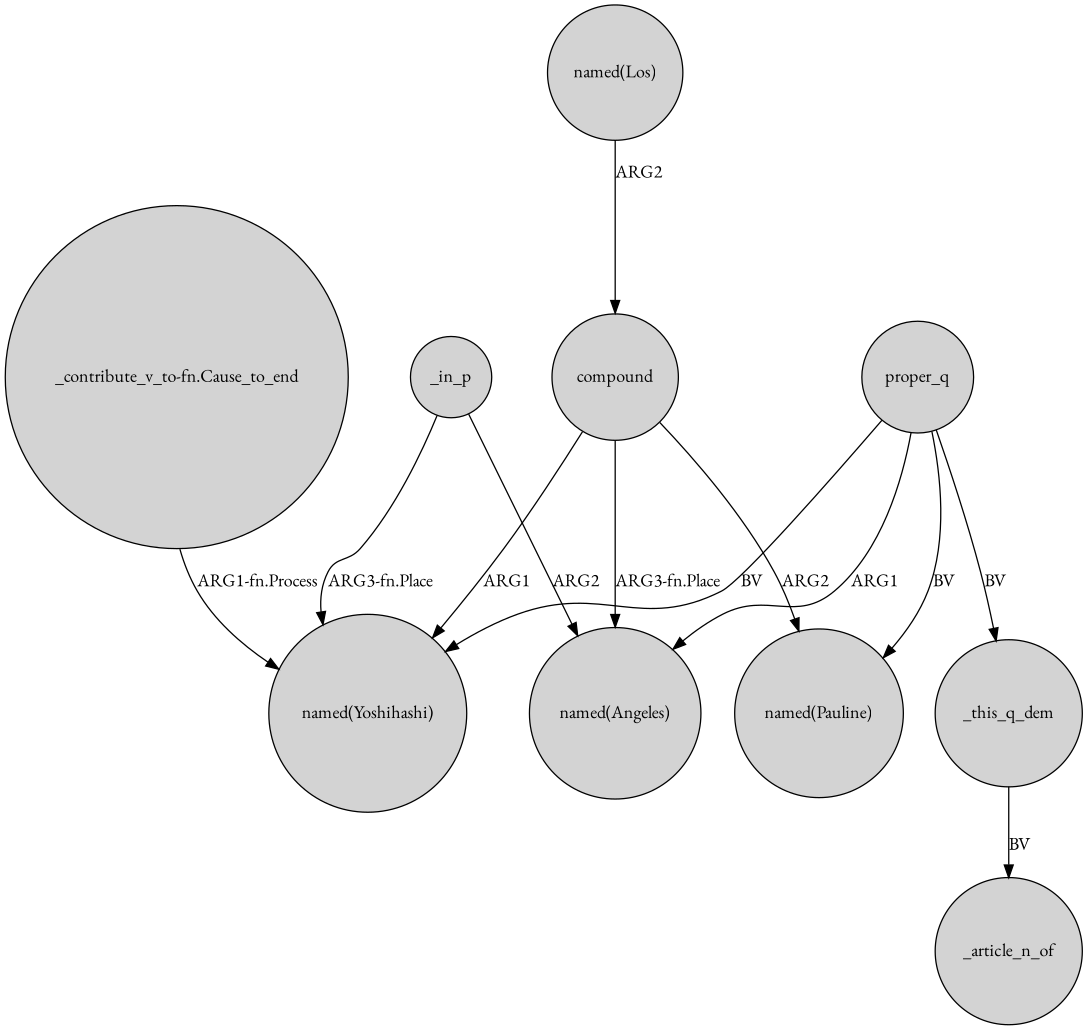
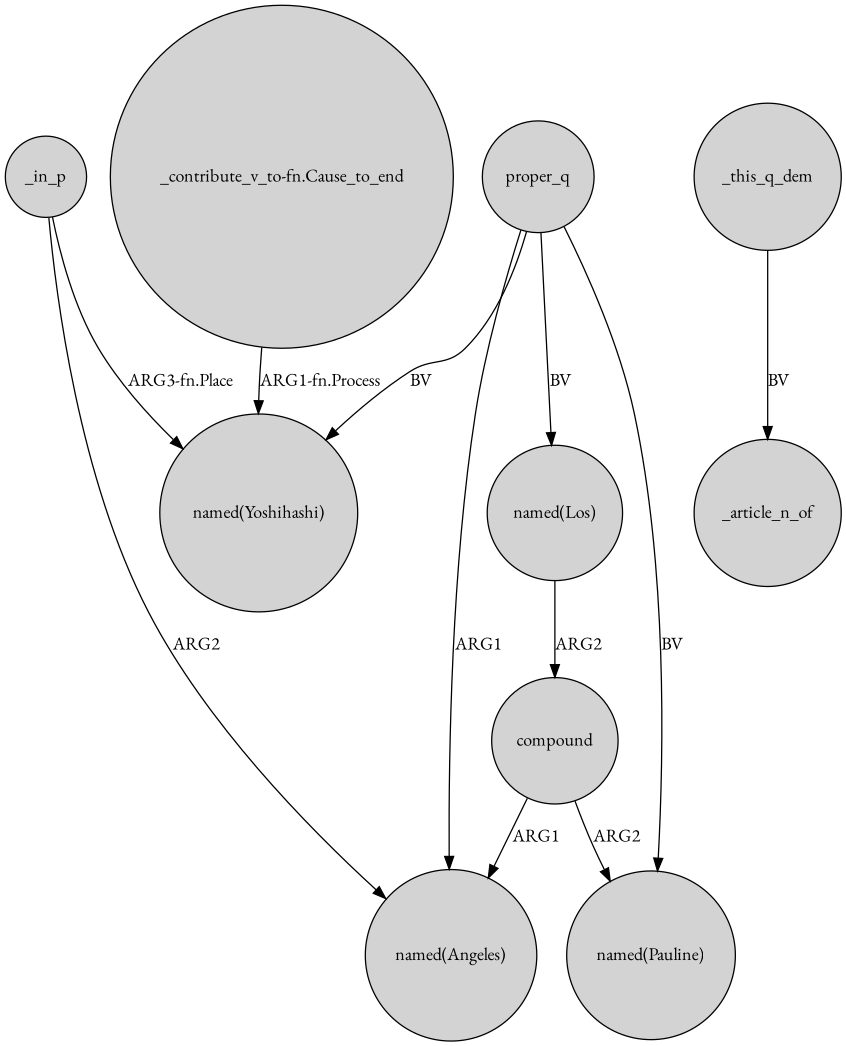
edge "proper_q" -> "_this_q_dem": now "proper_q" -> "named(Los)"
edge "compound" -> "named(Yoshihashi)": removed, label "ARG1"
edge "compound" -> "named(Angeles)": label "ARG3-fn.Place" -> "ARG1"
